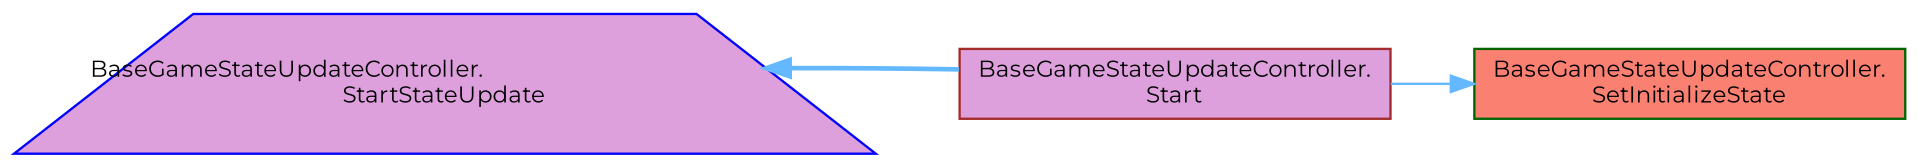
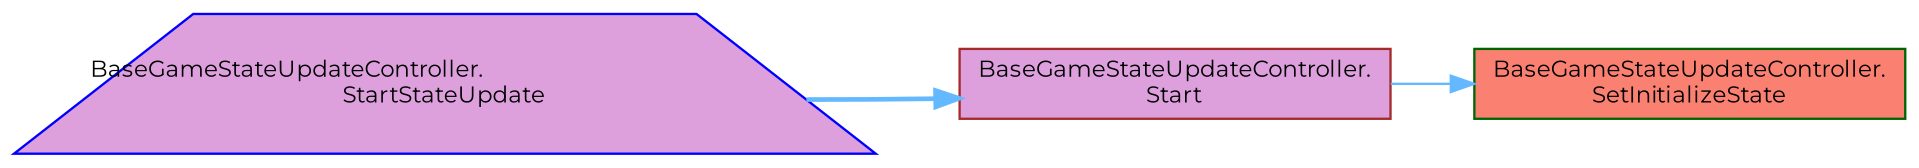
edge "BaseGameStateUpdateController. Start" -> "BaseGameStateUpdateController. StartStateUpdate": reversed
